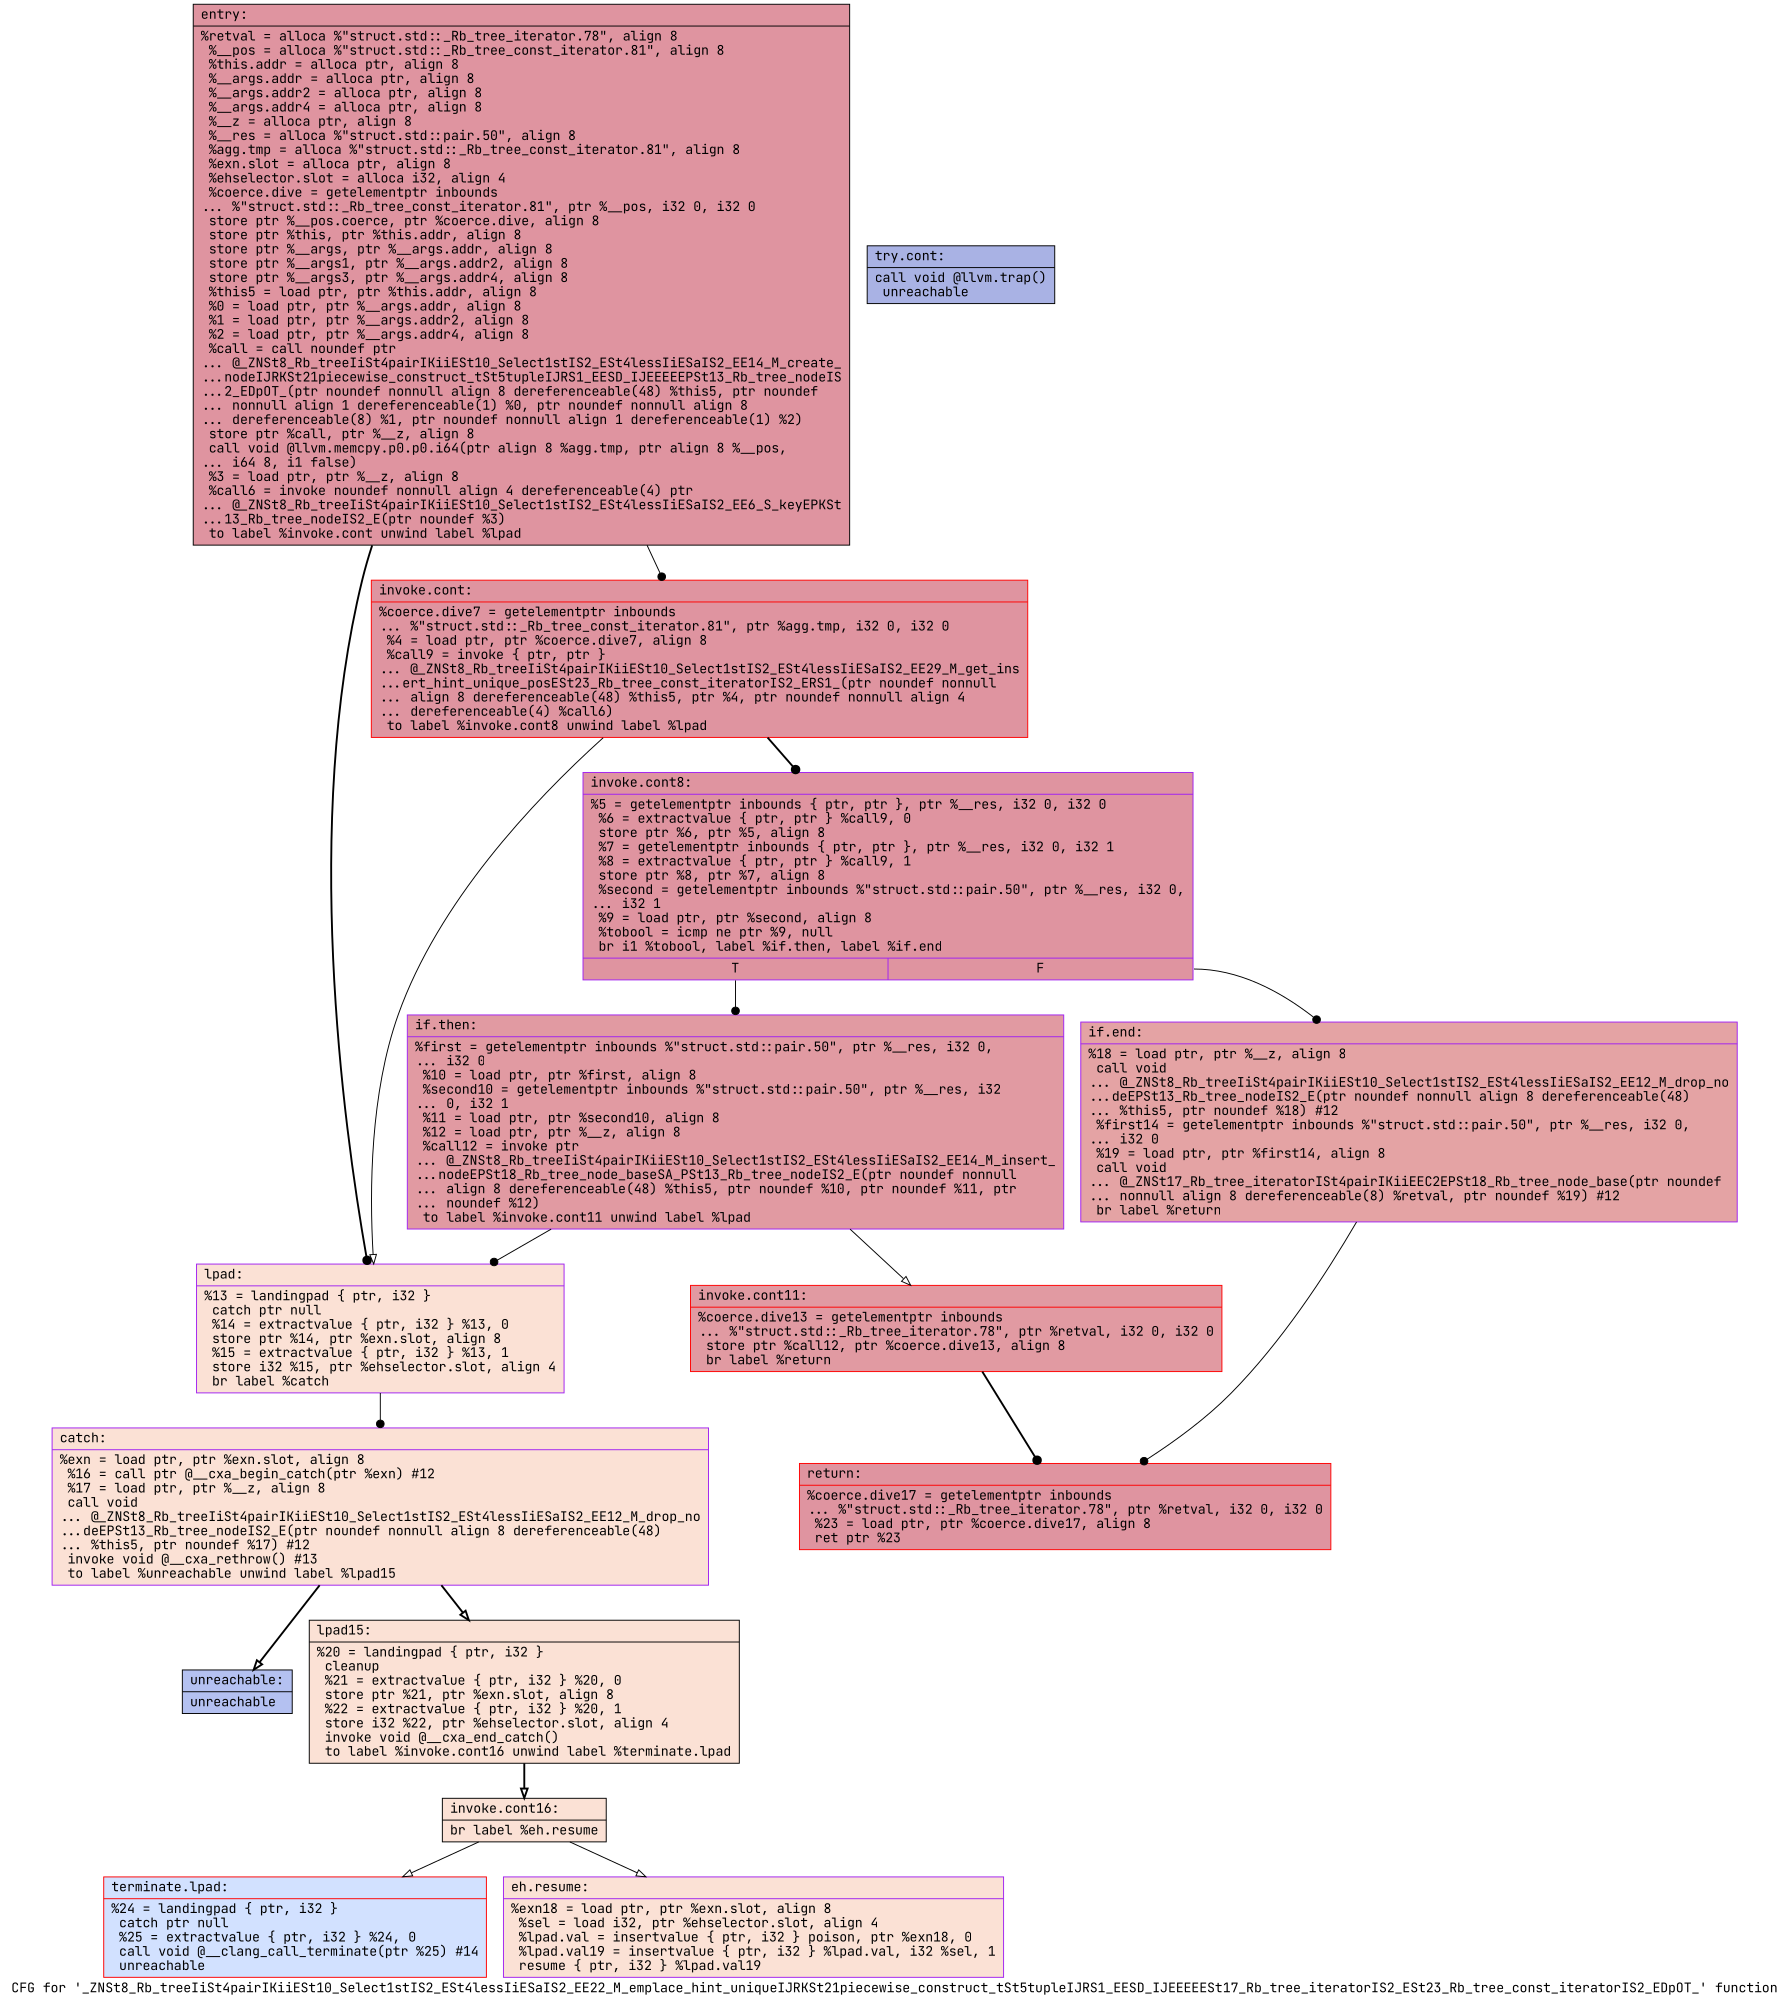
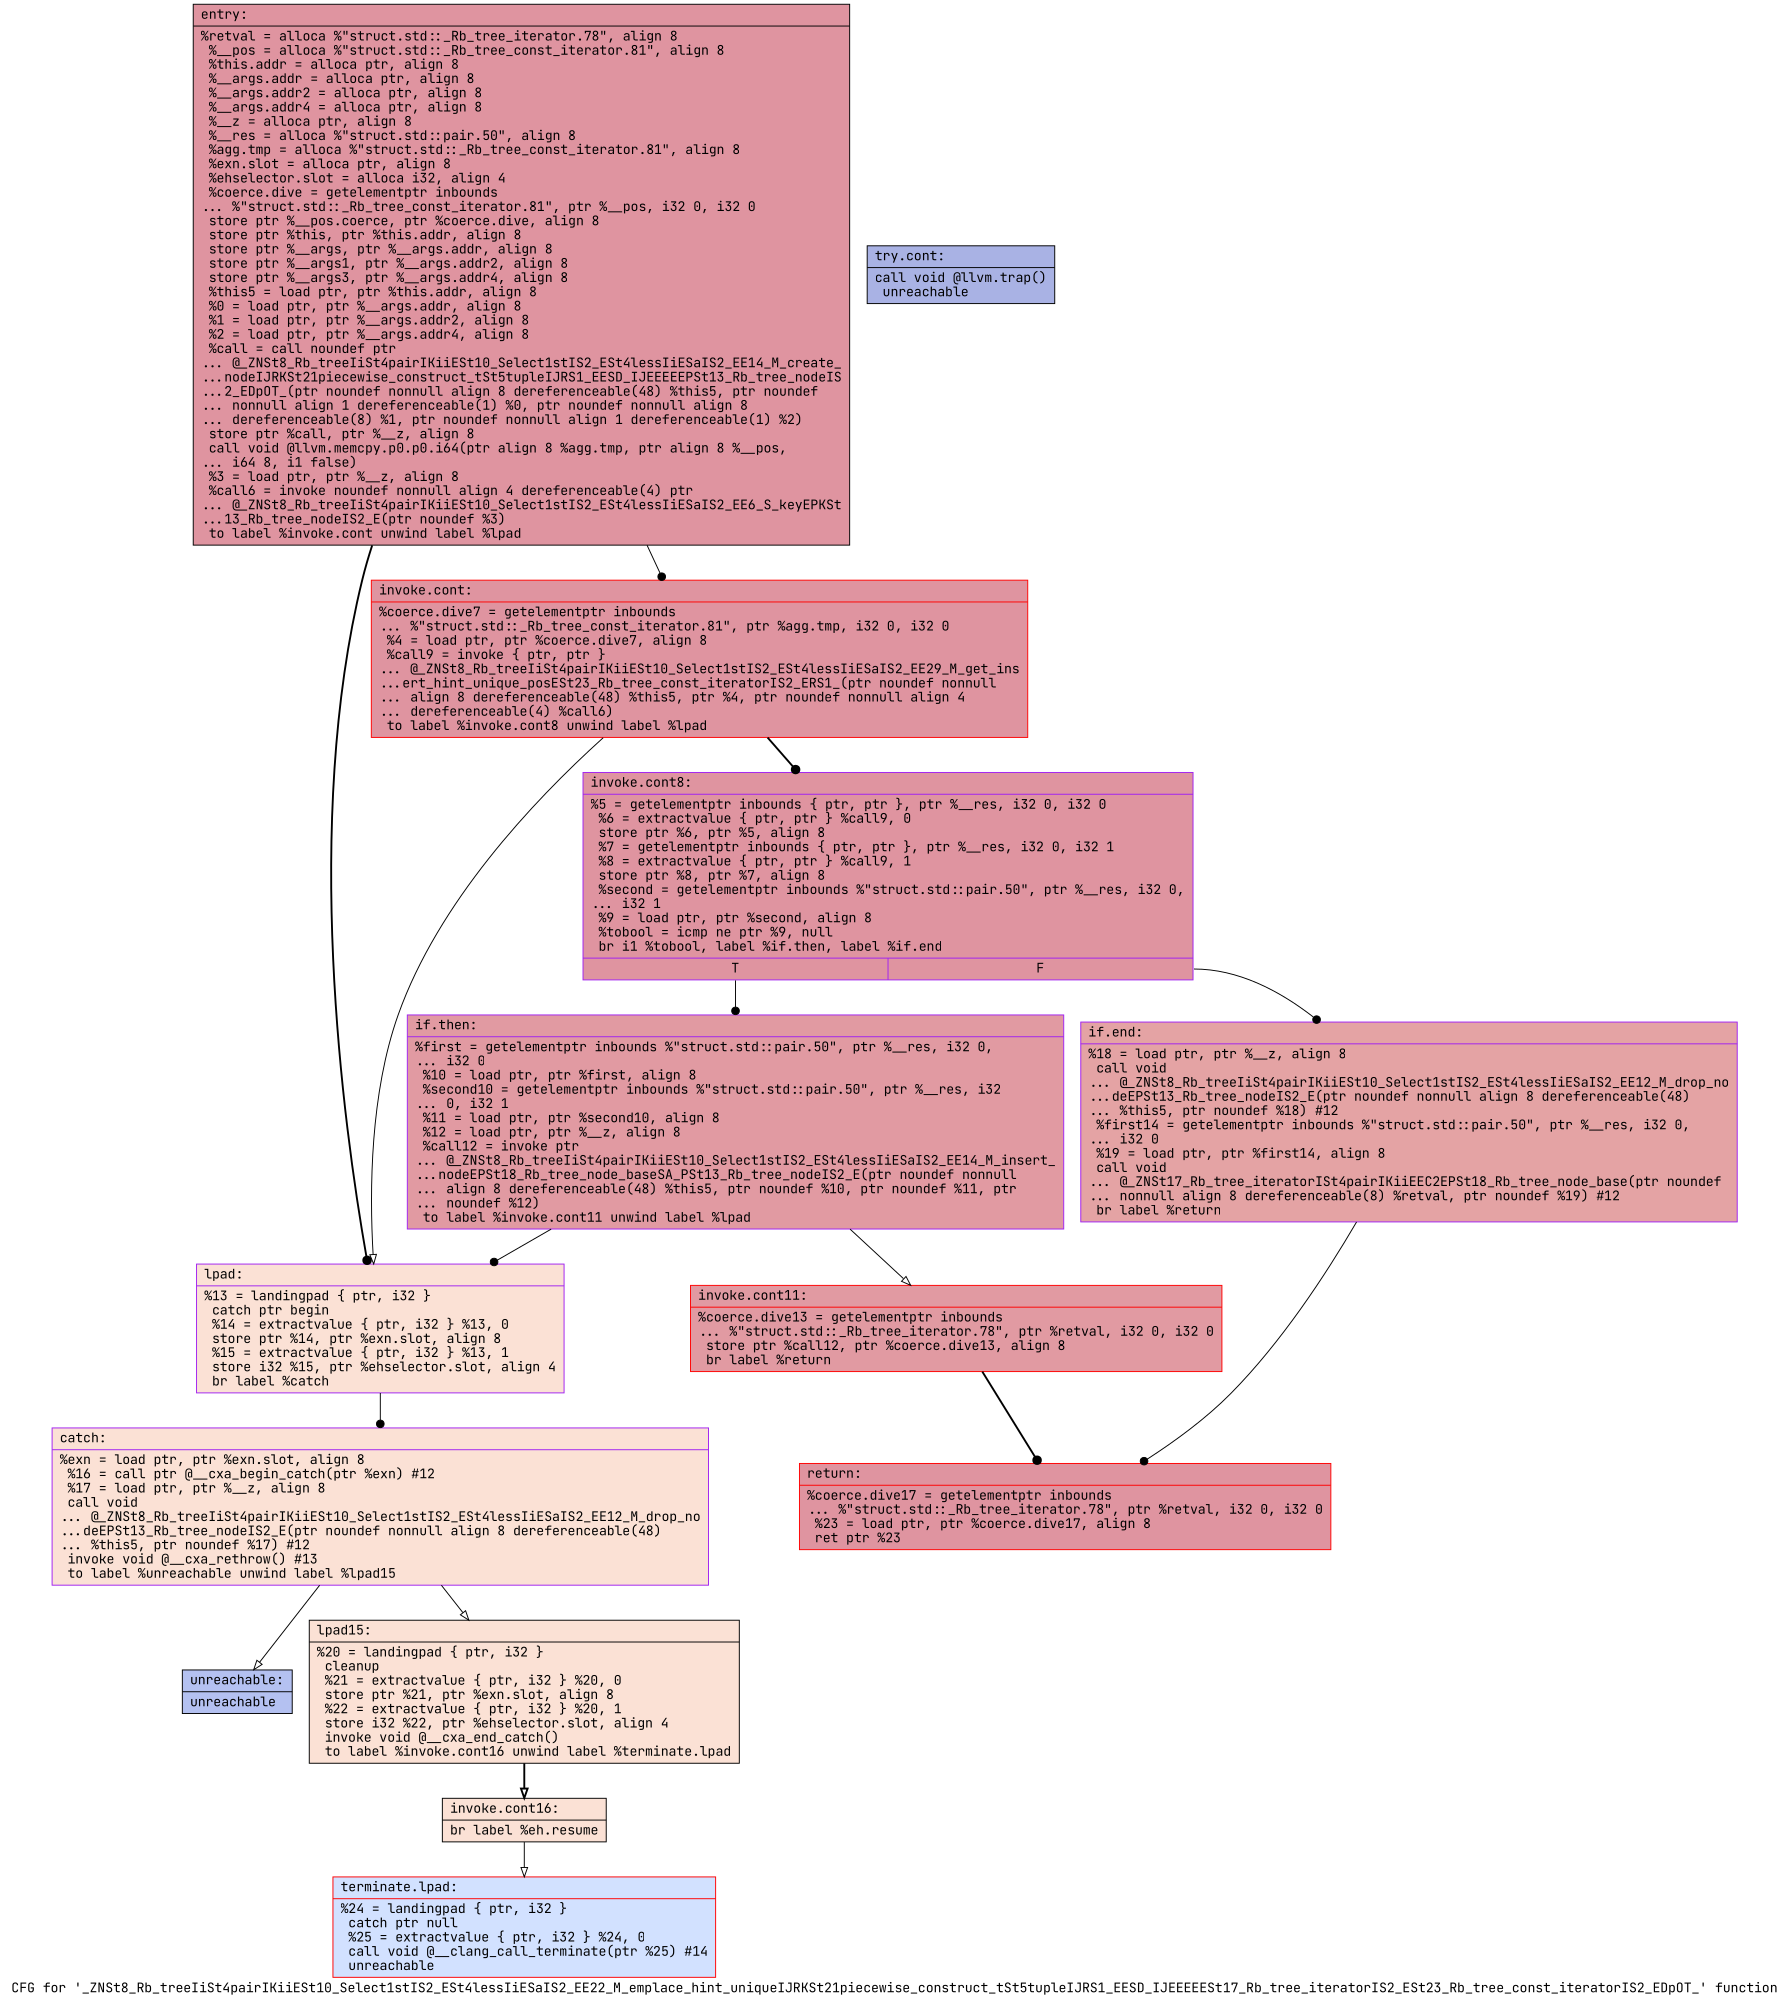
node "lpad:": text "catch ptr null" -> "catch ptr begin"
edge "catch:" -> "lpad15:": style bold -> solid
edge "catch:" -> "unreachable:": style bold -> solid
node "eh.resume:": removed
